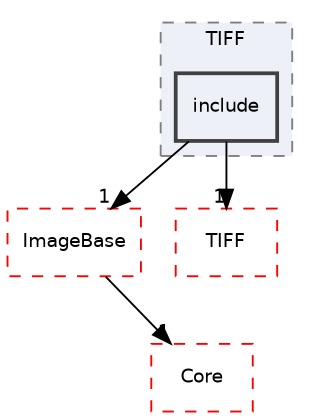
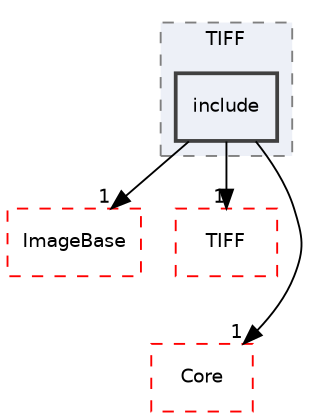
edge "ImageBase" -> "Core": now "include" -> "Core"
